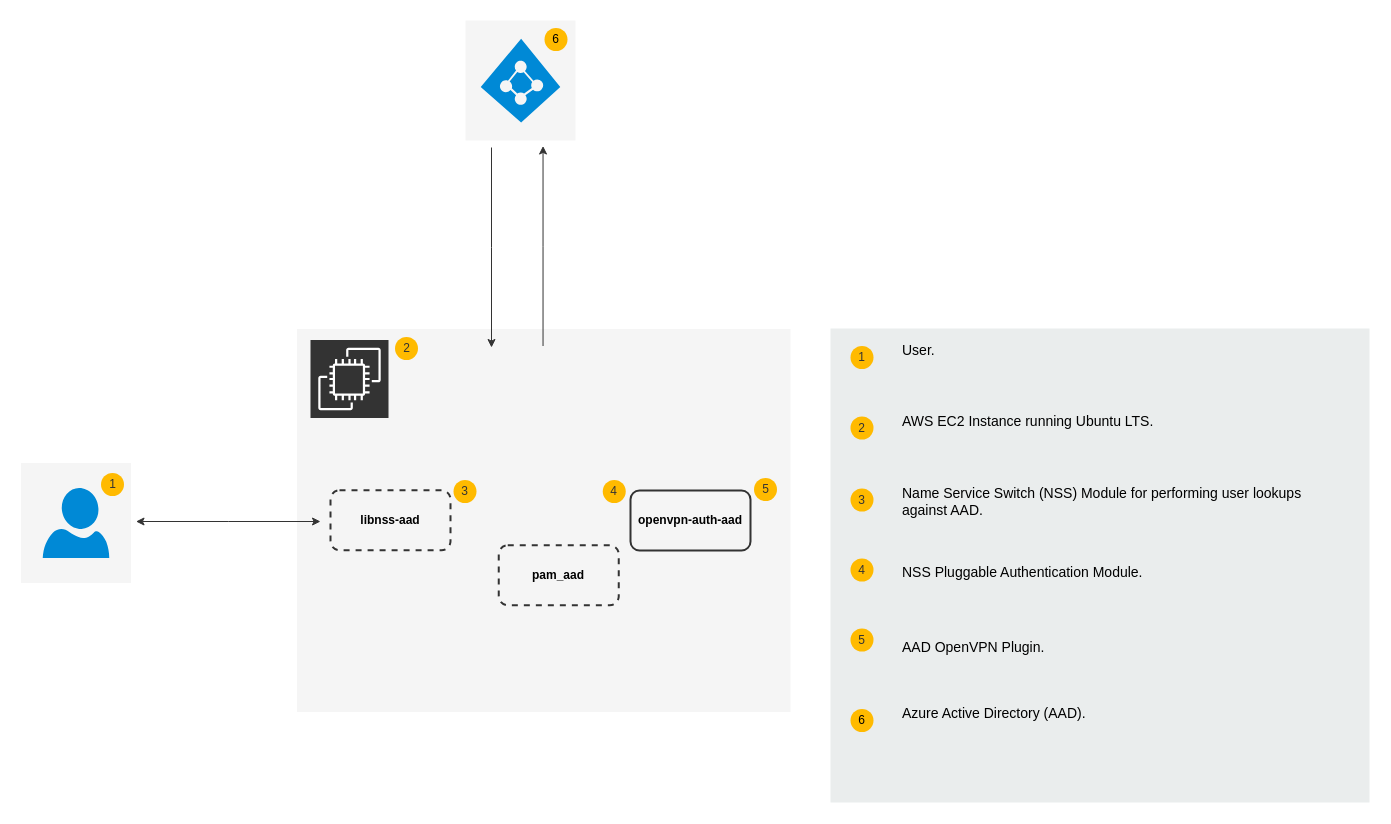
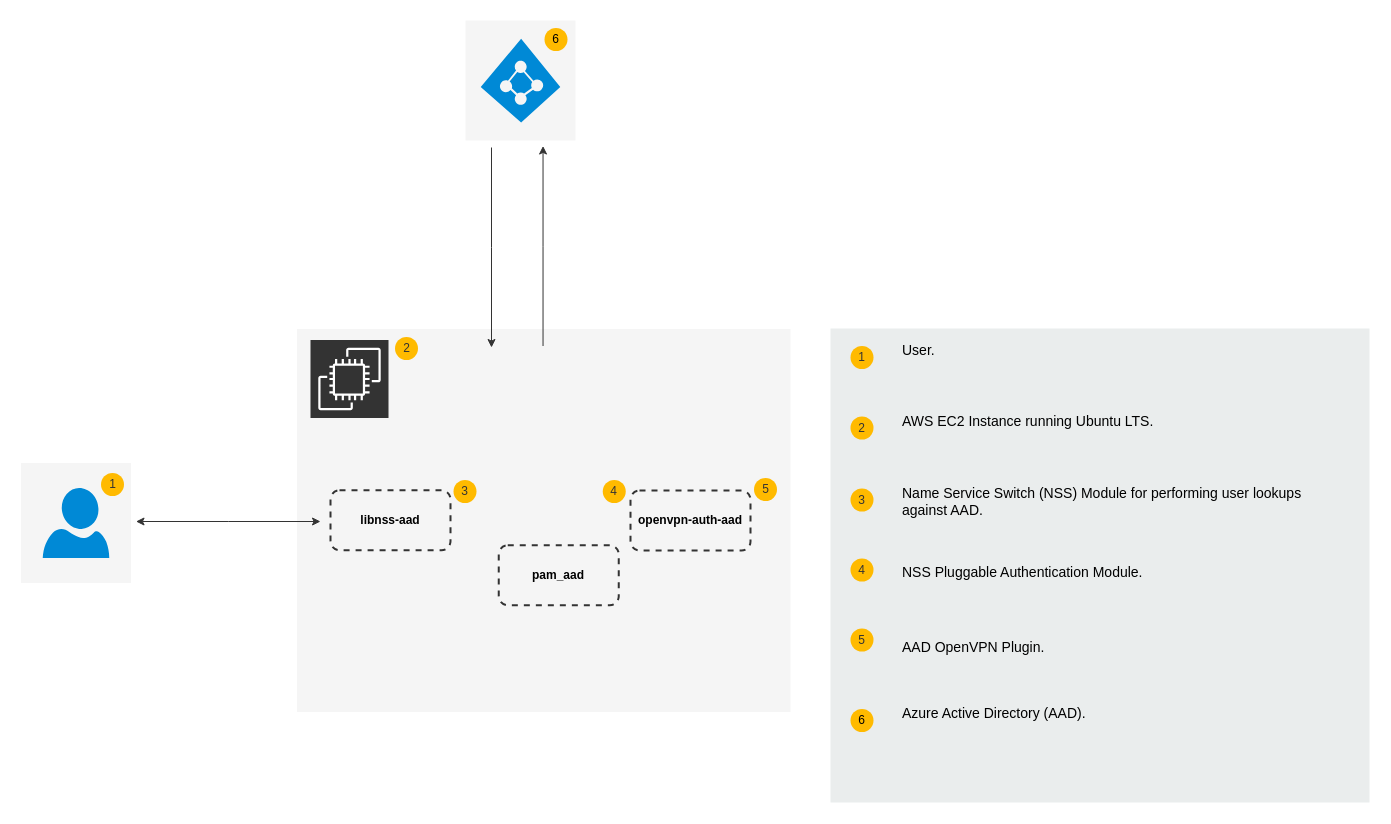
node "openvpn-auth-aad": style solid -> dashed
